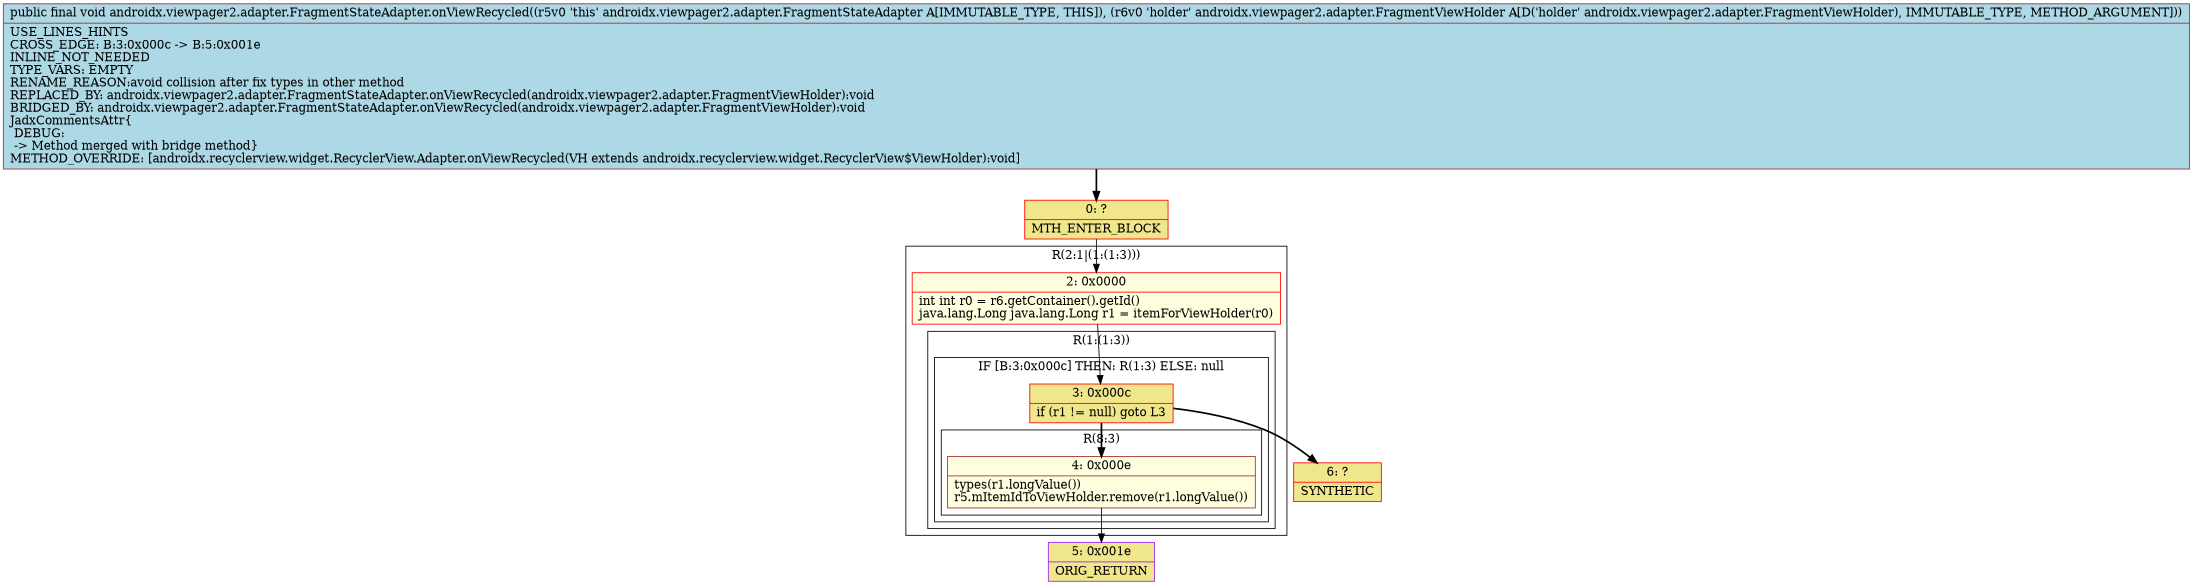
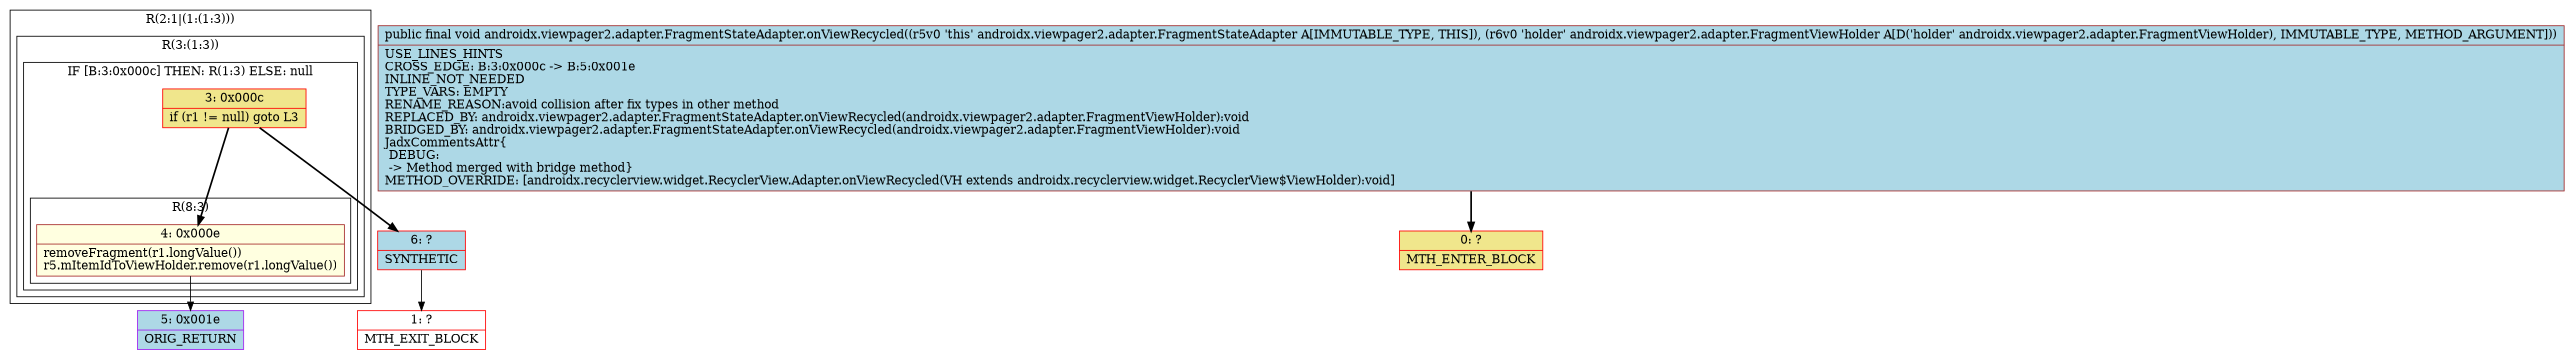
node "2: 0x0000": removed
node "1: ?": added
cluster "R(1:(1:3))": label "R(1:(1:3))" -> "R(3:(1:3))"
node "6: ?": fillcolor khaki -> lightblue
node "4: 0x000e": text "types(r1.longValue())" -> "removeFragment(r1.longValue())"
node "5: 0x001e": fillcolor khaki -> lightblue
